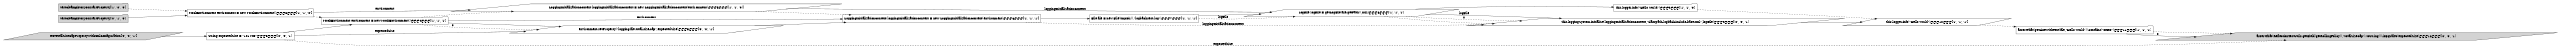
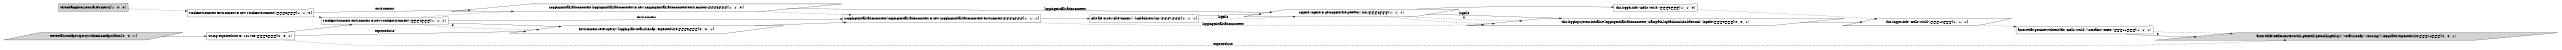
node "testCleanHistoryOnStartProperty['0', '1', '0']": removed
